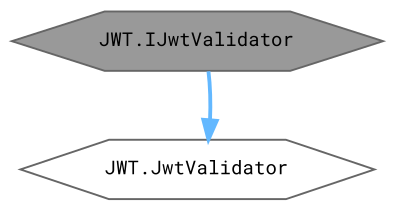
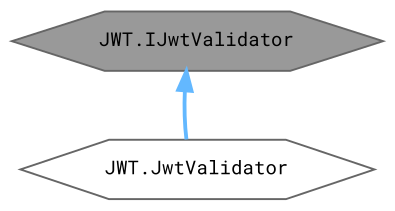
edge "JWT.IJwtValidator" -> "JWT.JwtValidator": reversed
